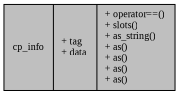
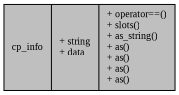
node "cp_info": text "+ tag" -> "+ string"
